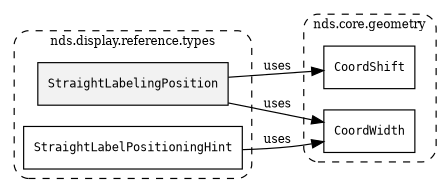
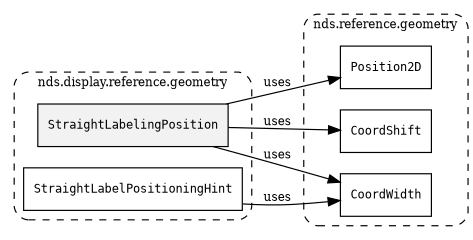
cluster "nds.core.geometry": label "nds.core.geometry" -> "nds.reference.geometry"
cluster "nds.display.reference.types": label "nds.display.reference.types" -> "nds.display.reference.geometry"
node "Position2D": added
